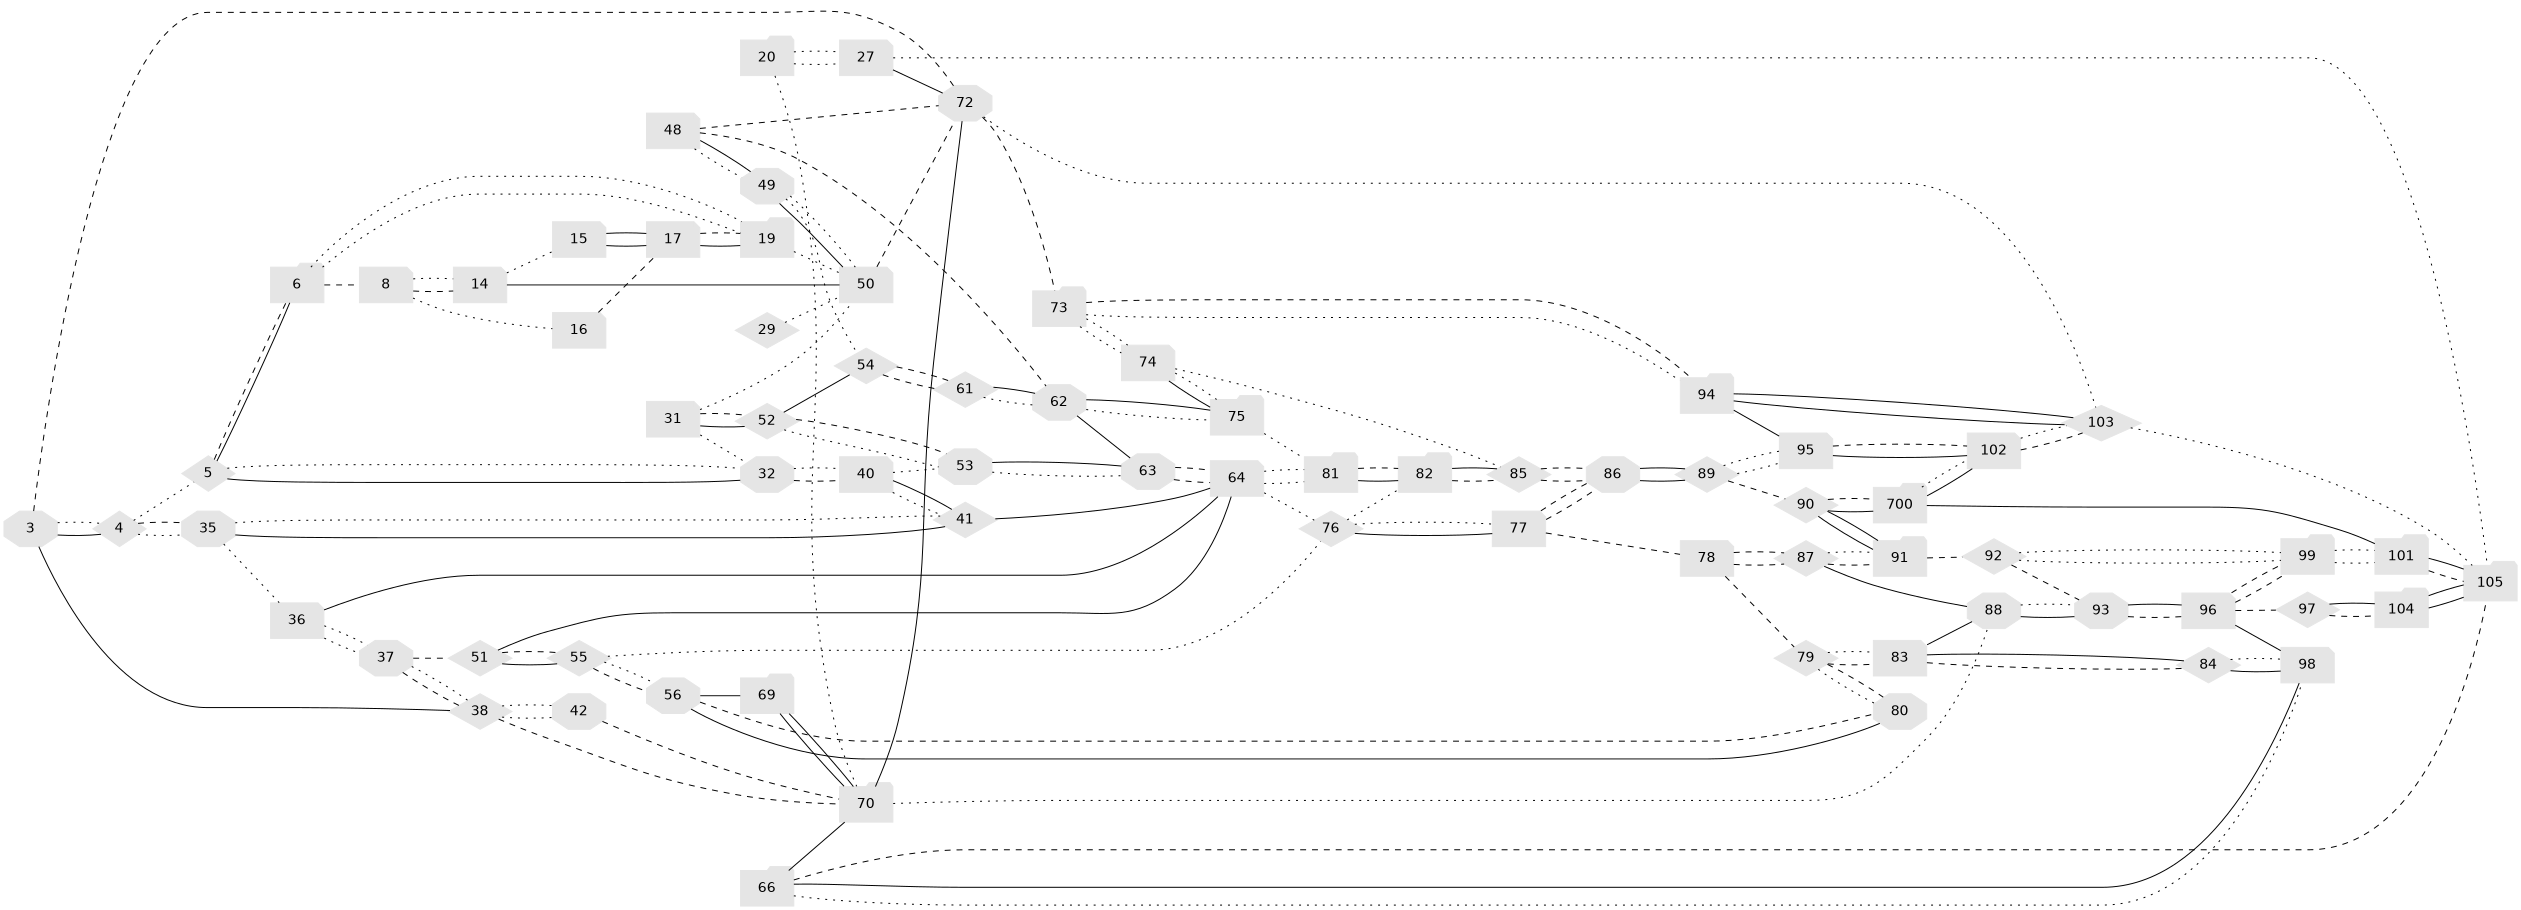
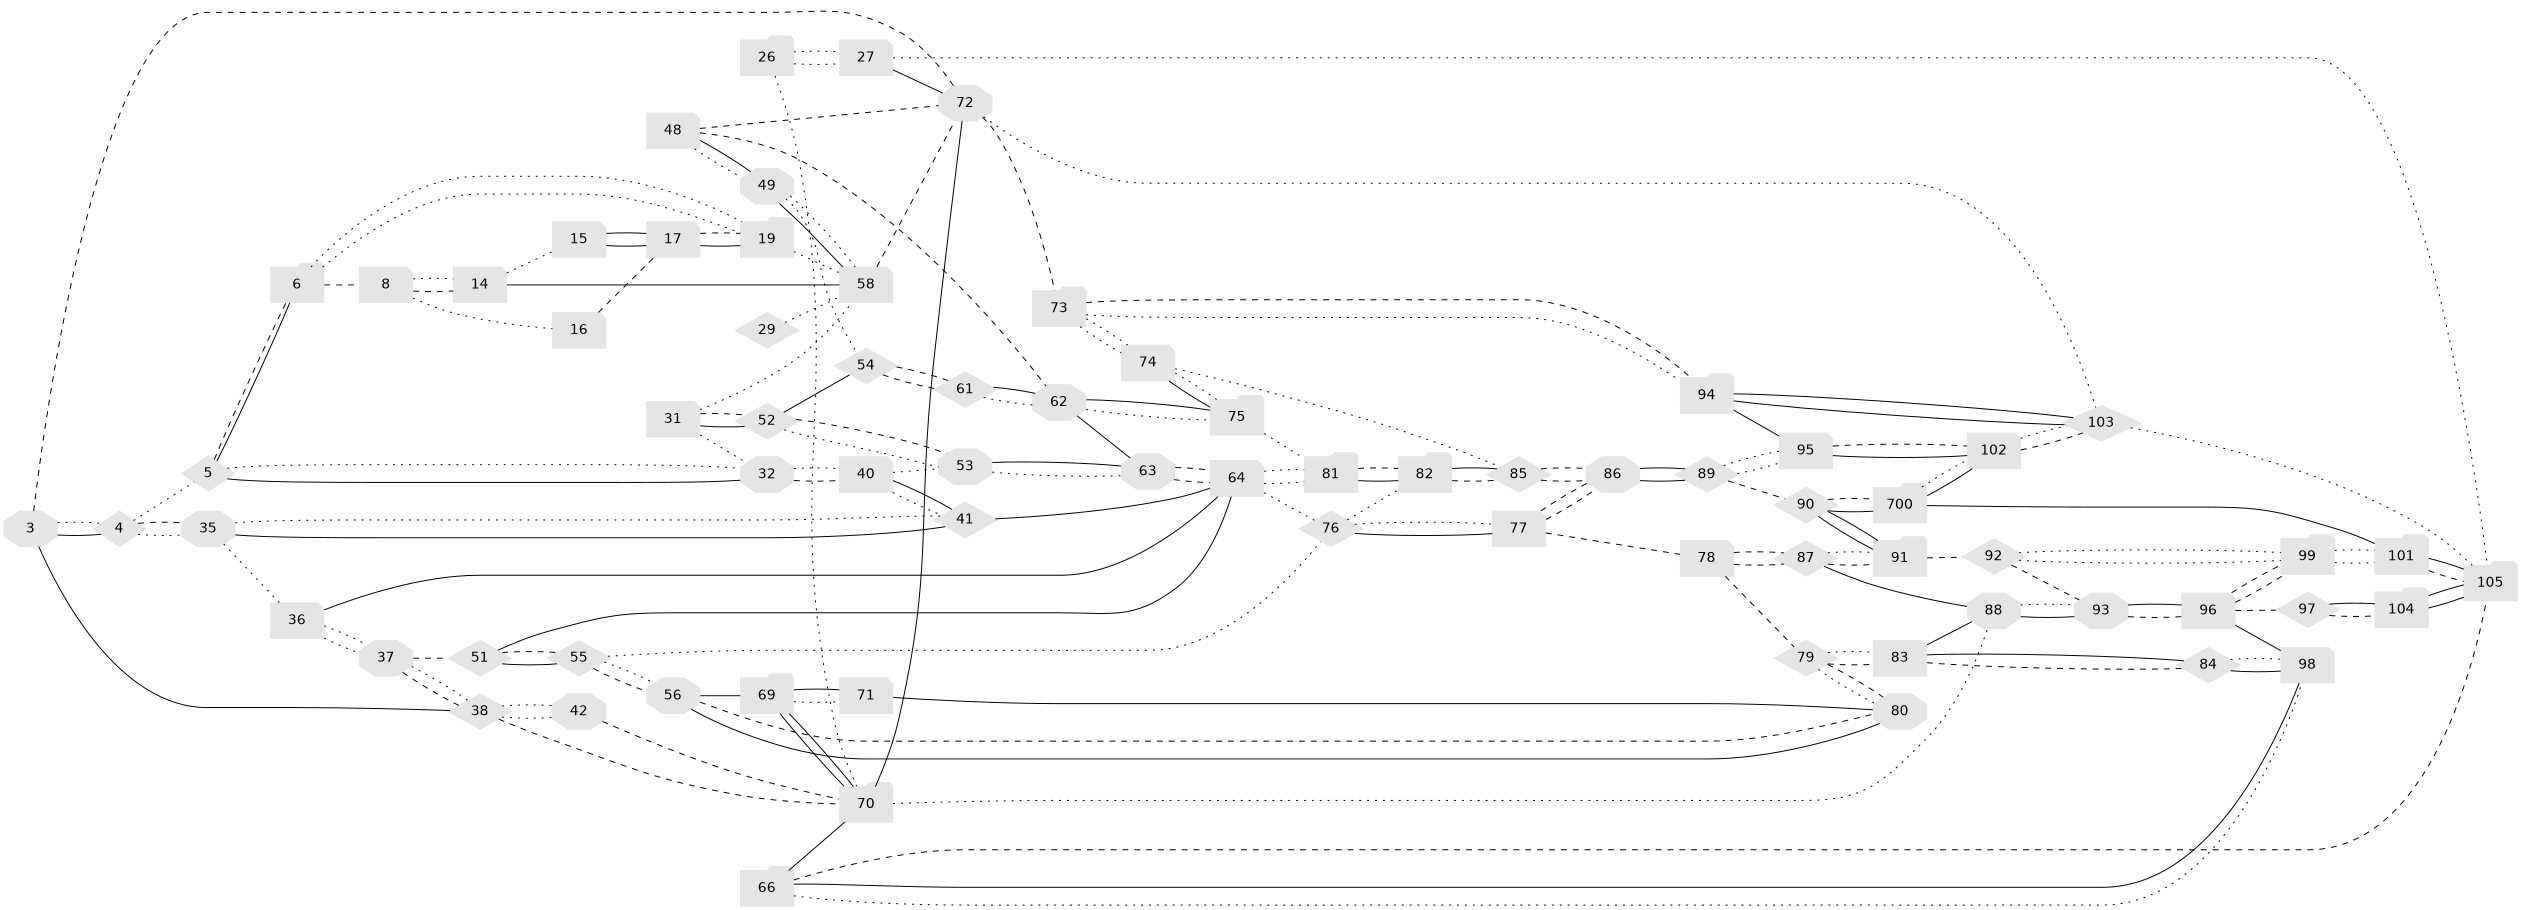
node "20": label "20" -> "26"
node "50": label "50" -> "58"
node "71": added
